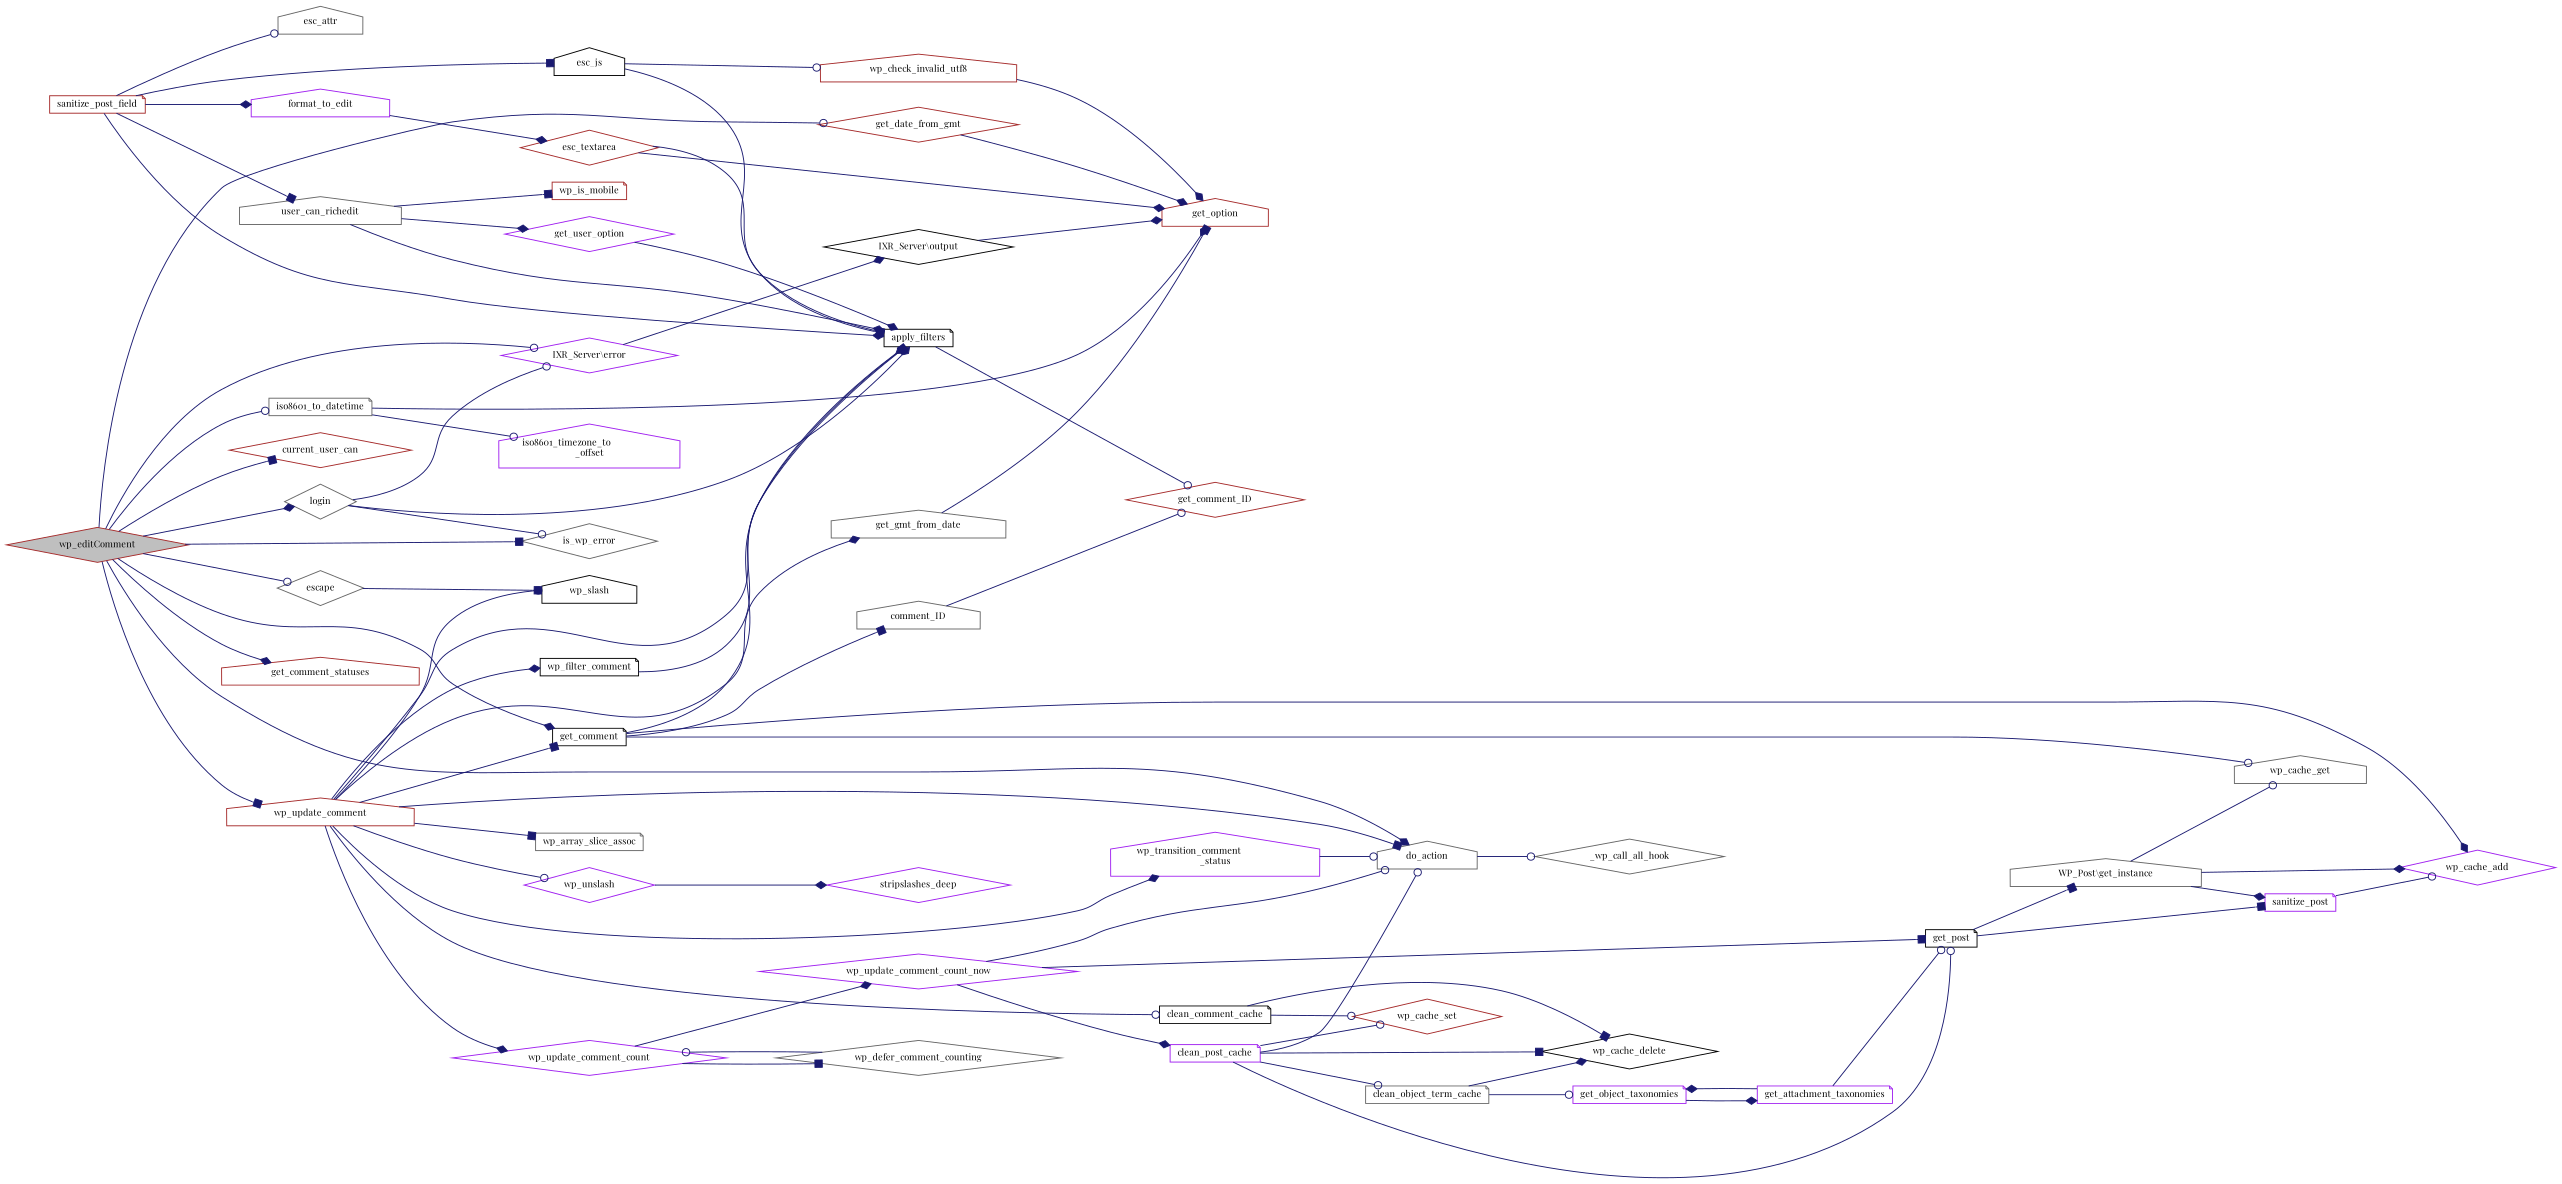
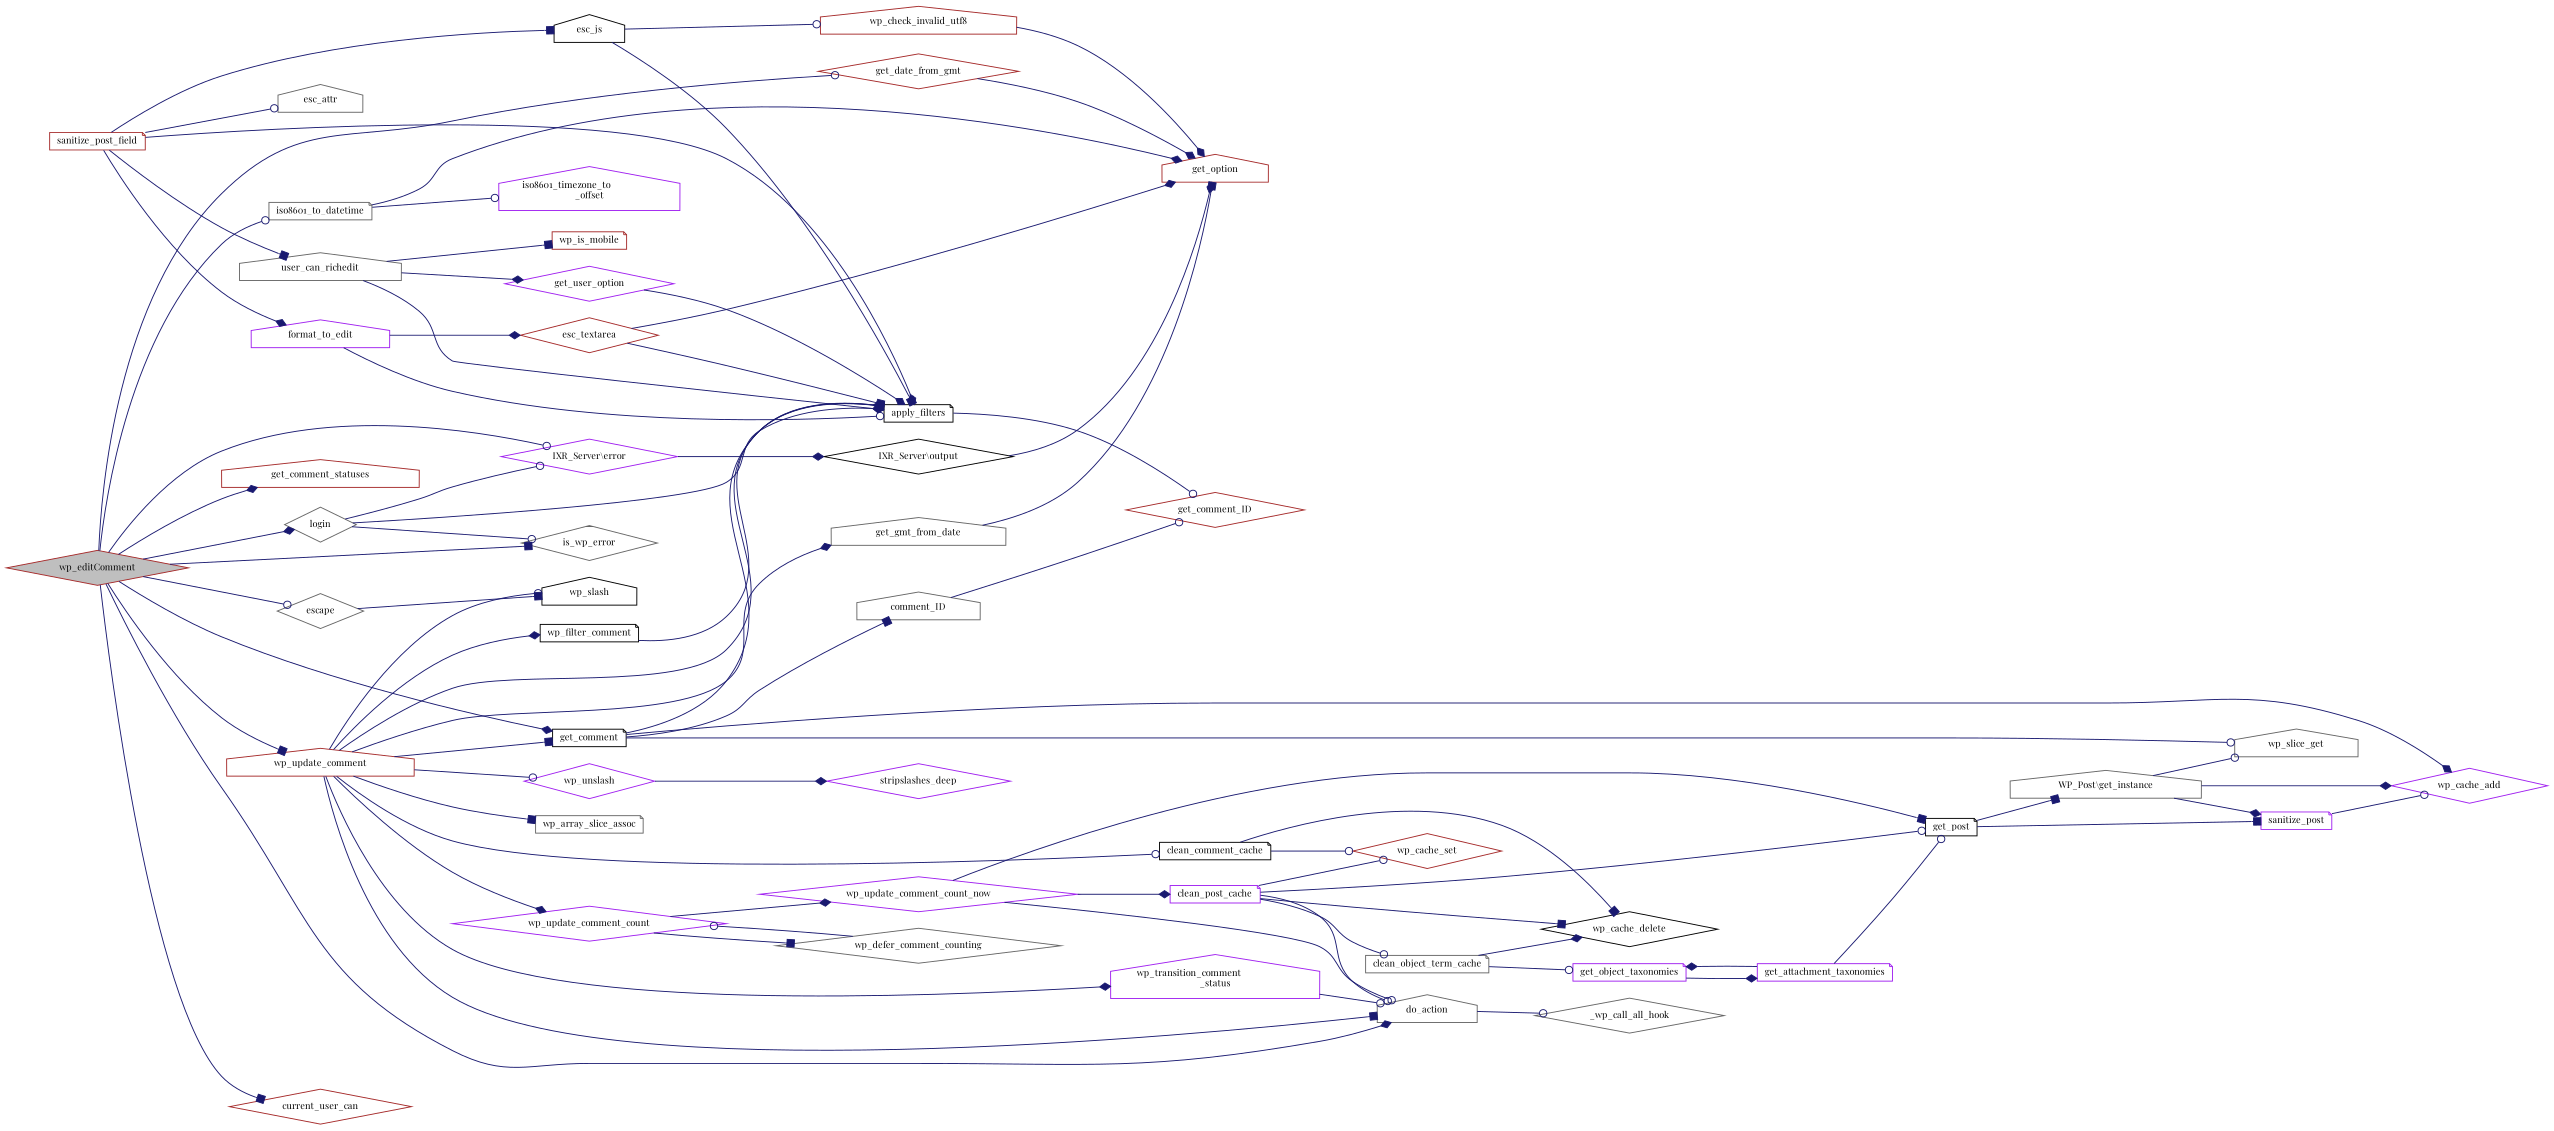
edge "format_to_edit" -> "apply_filters": added
node "wp_cache_get": label "wp_cache_get" -> "wp_slice_get"
